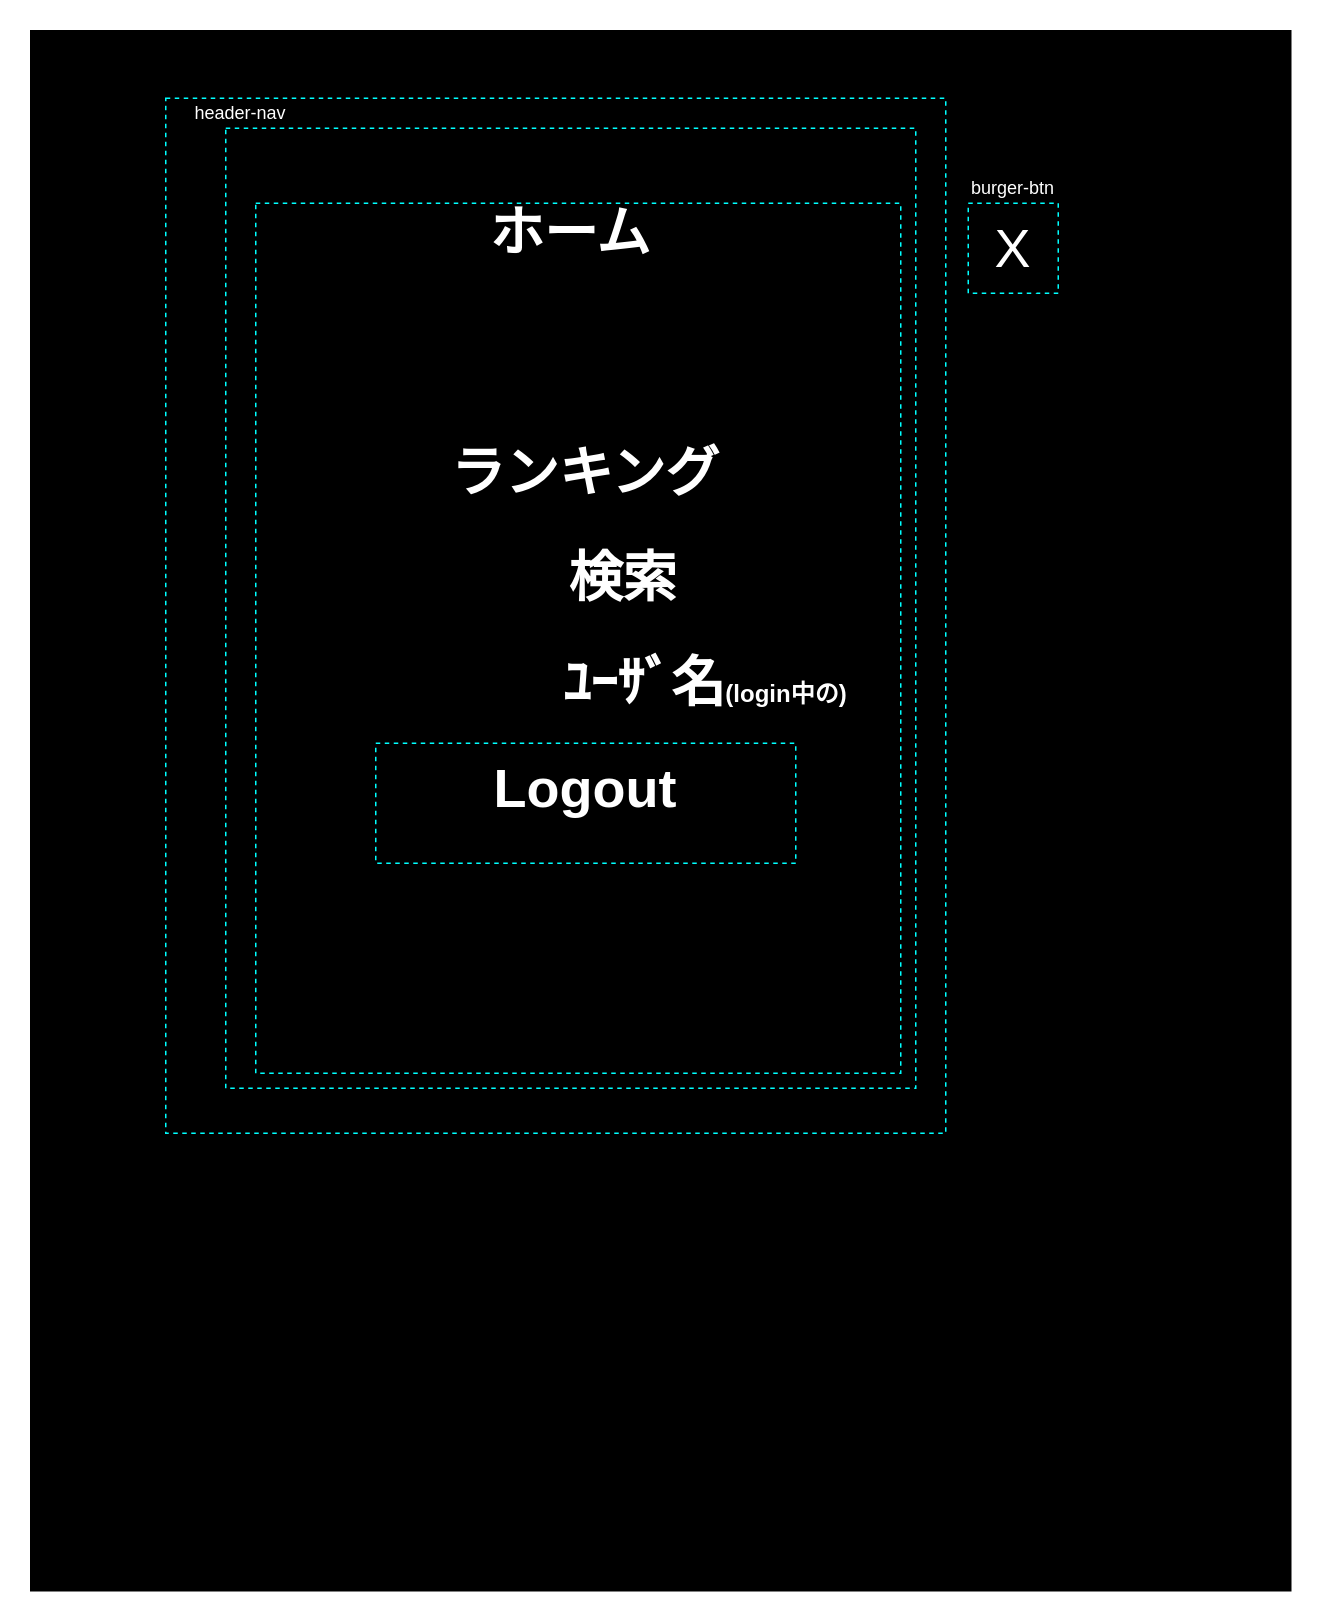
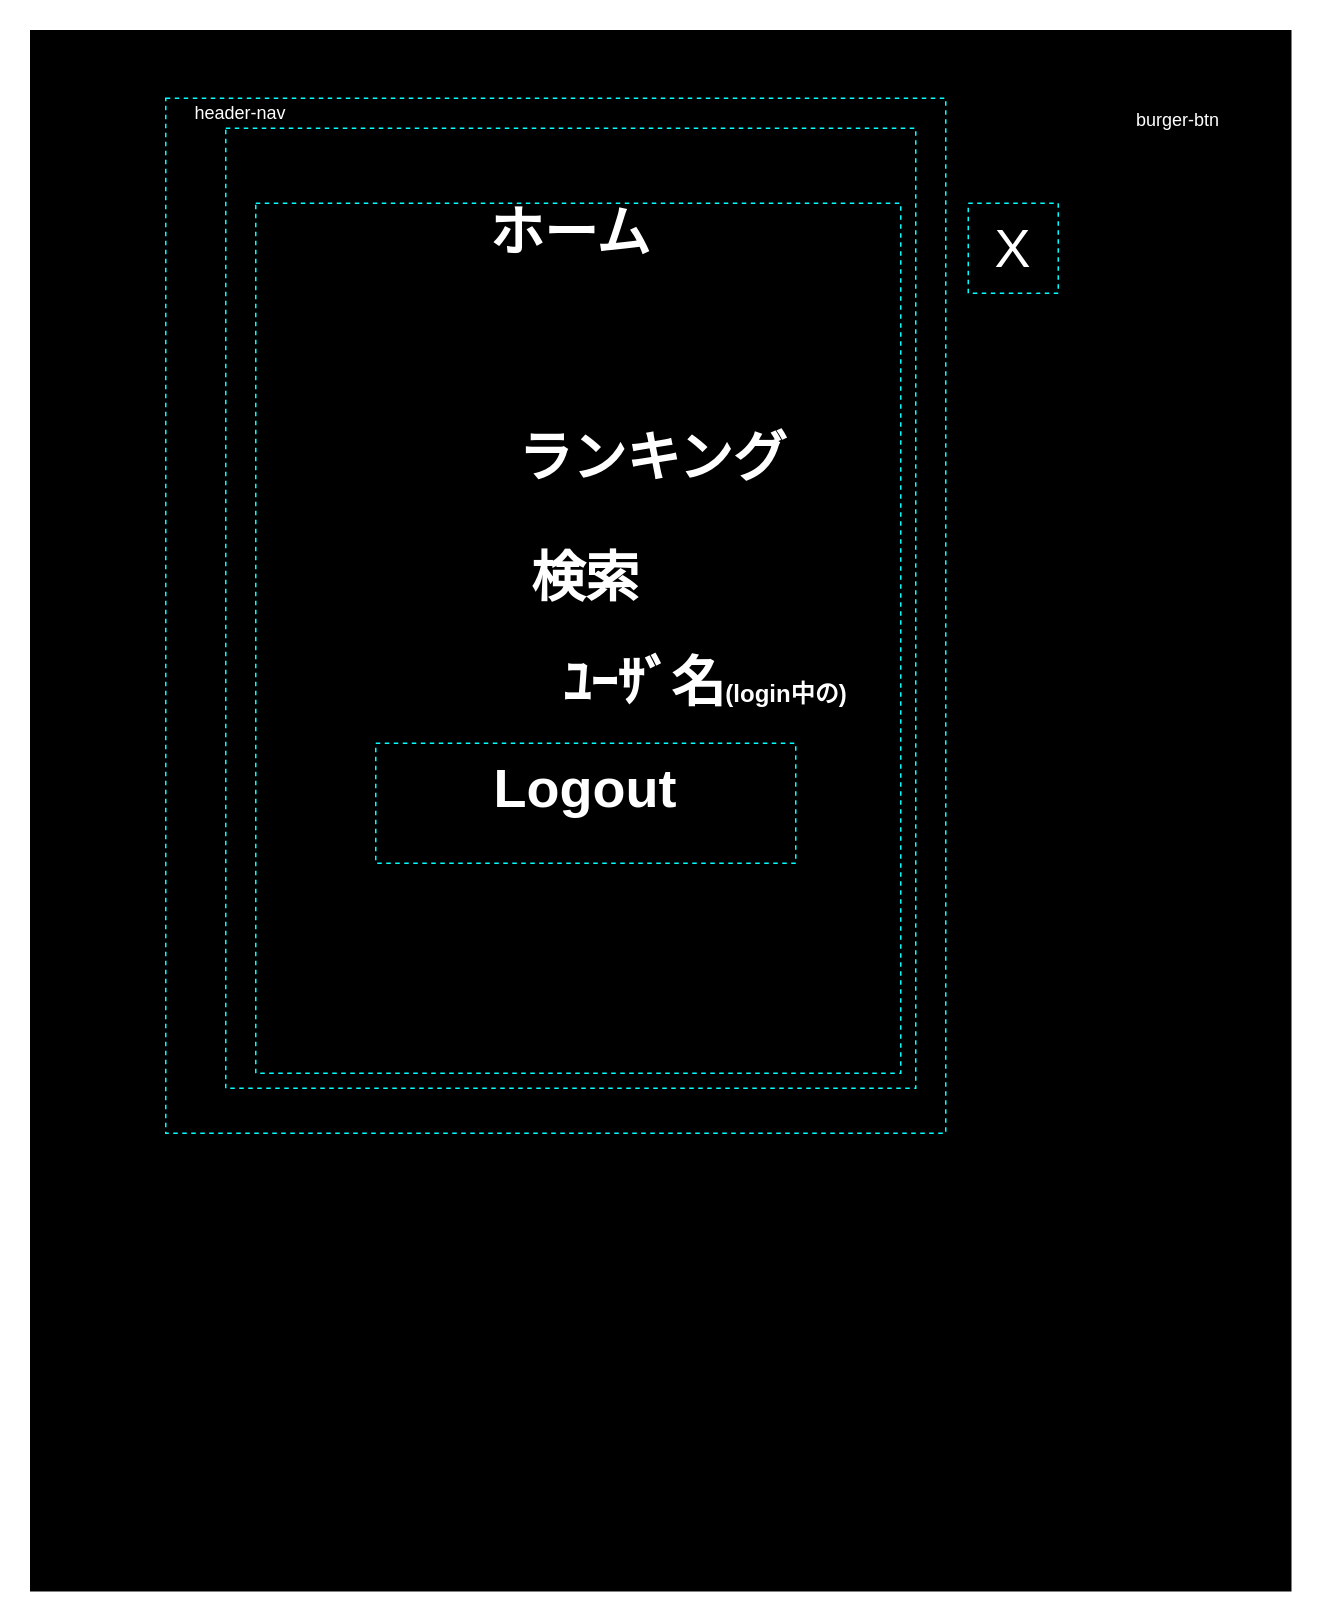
node "burger-btn": moved (1013, 188) -> (1178, 121)
node "ランキング": moved (586, 473) -> (653, 458)
node "検索": moved (623, 578) -> (586, 578)
